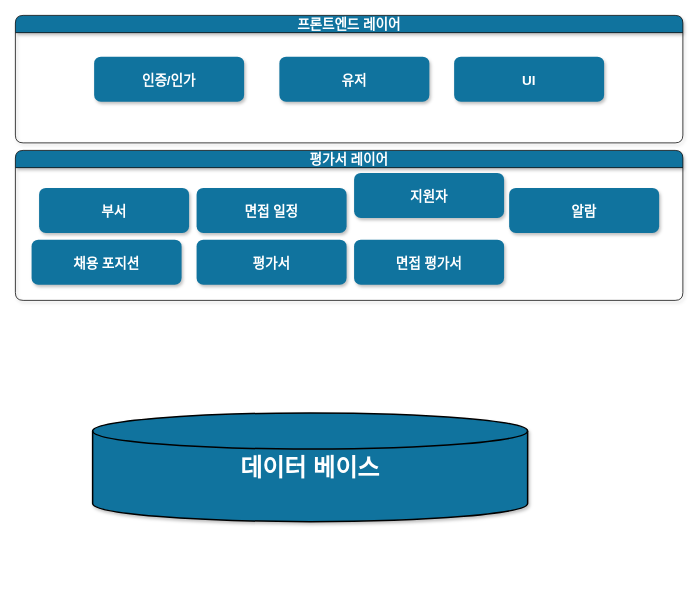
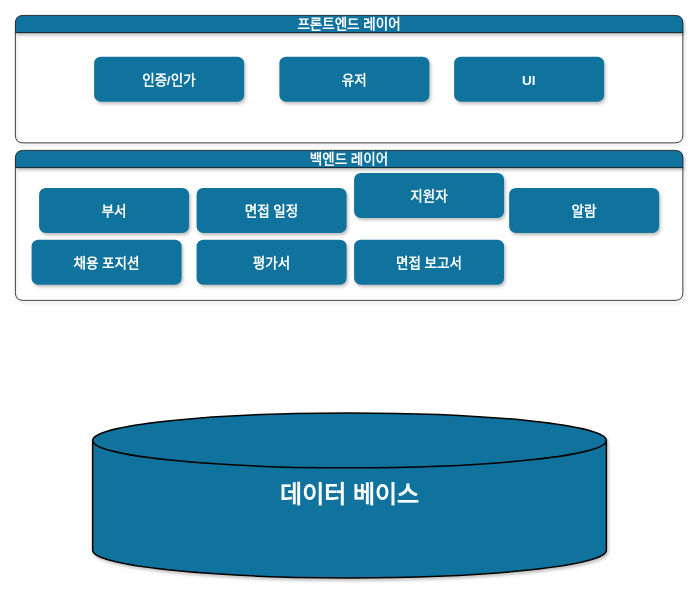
node "평가서 레이어": label "평가서 레이어" -> "백엔드 레이어"
node "면접 평가서": label "면접 평가서" -> "면접 보고서"
node "데이터 베이스": size 435x109 -> 514x165
